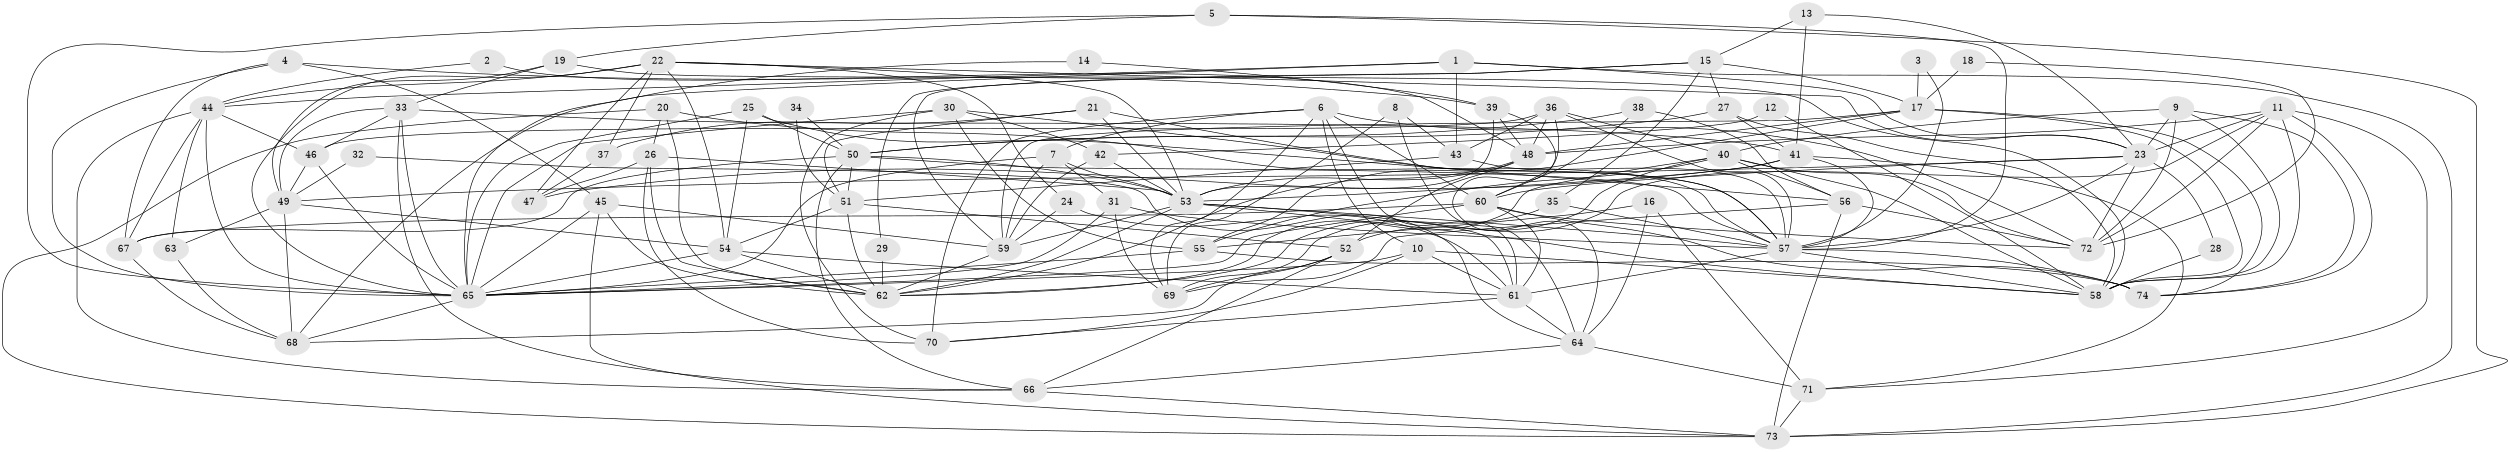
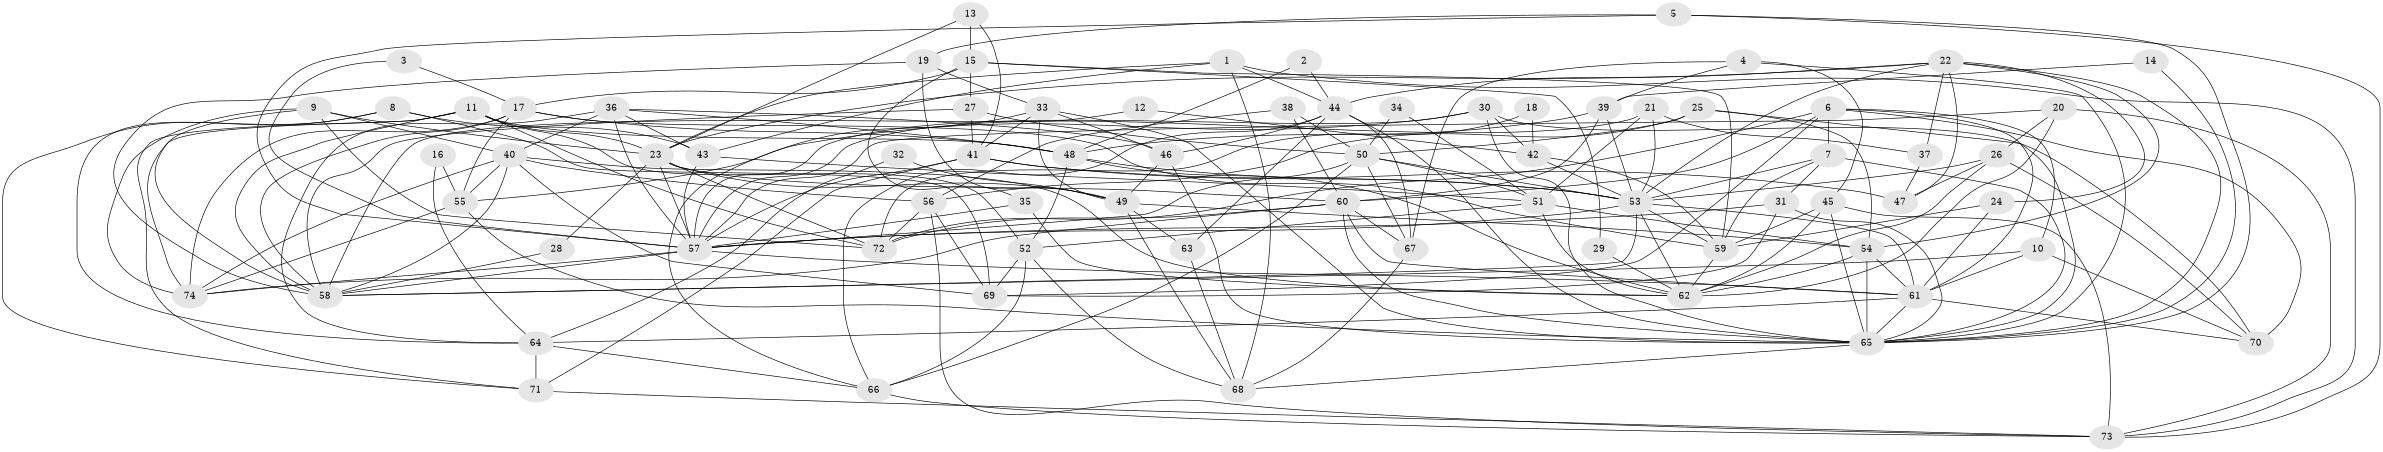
edge "18" -- "17": now "18" -- "42"
edge "40" -- "72": now "40" -- "74"
edge "10" -- "65": now "61" -- "65"
edge "16" -- "71": now "8" -- "71"
